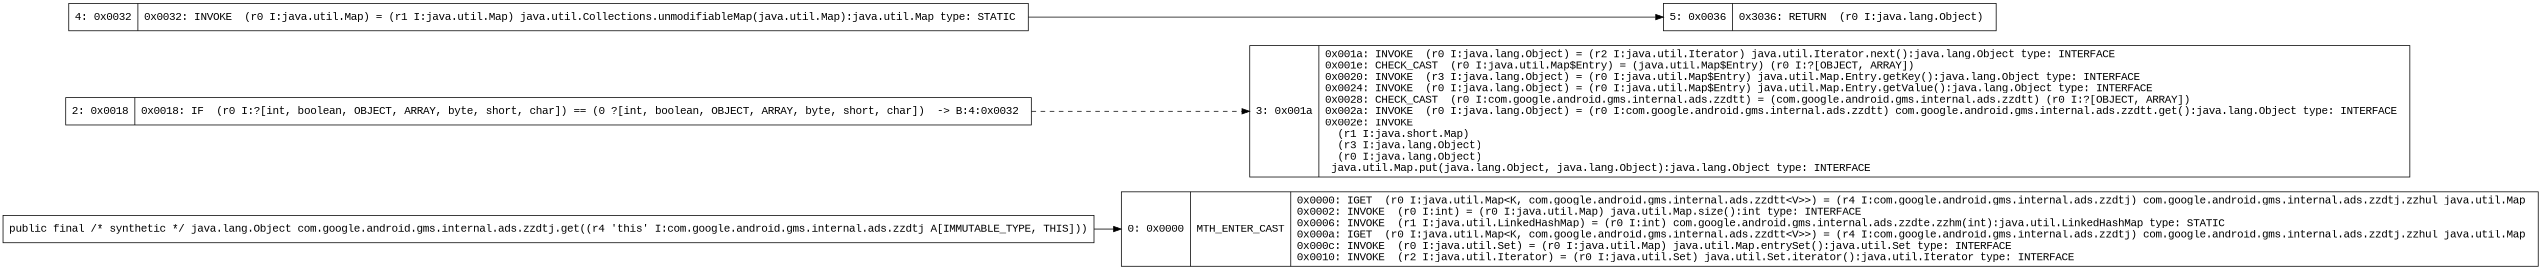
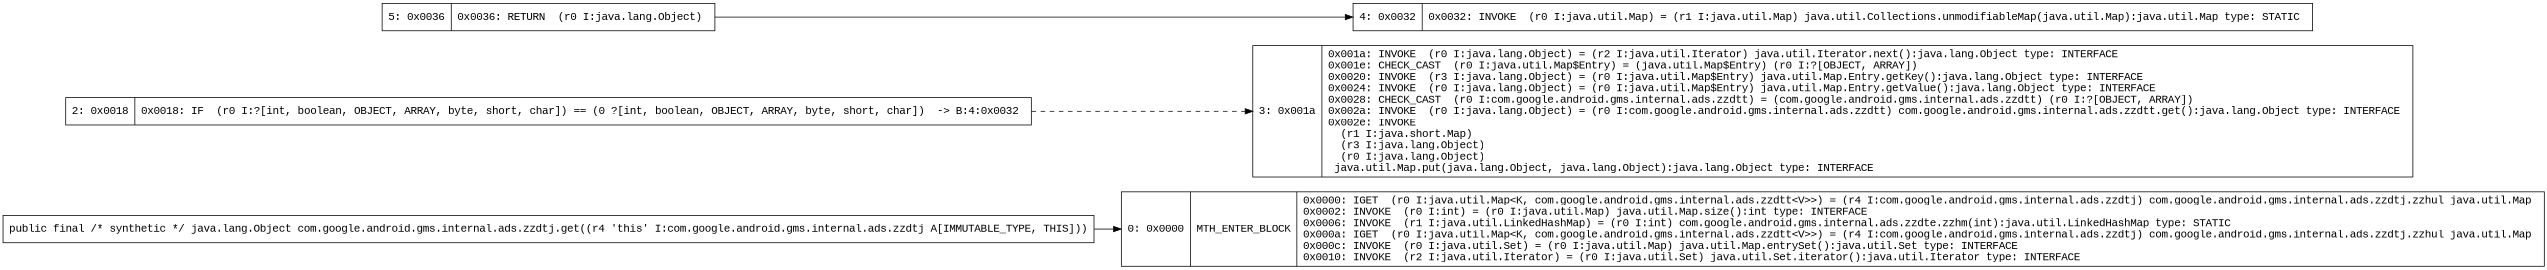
edge "4: 0x0032" -> "5: 0x0036": reversed
node "5: 0x0036": text "0x3036: RETURN  (r0 I:java.lang.Object)" -> "0x0036: RETURN  (r0 I:java.lang.Object)"
node "0: 0x0000": text "MTH_ENTER_CAST" -> "MTH_ENTER_BLOCK"
